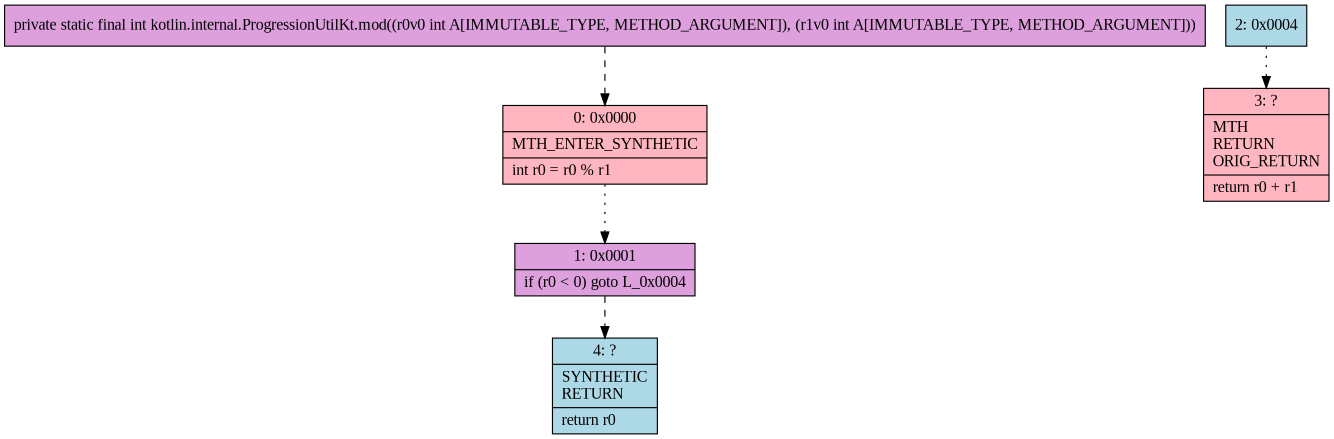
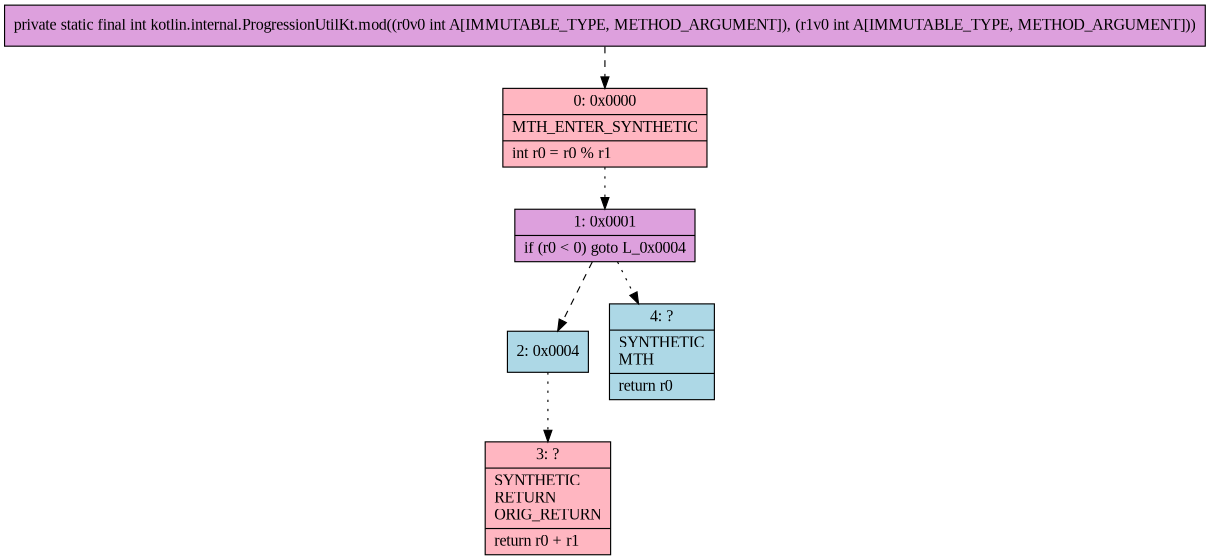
node "3: ?": text "MTH" -> "SYNTHETIC"
edge "1: 0x0001" -> "2: 0x0004": added
edge "1: 0x0001" -> "4: ?": style dashed -> dotted
node "4: ?": text "RETURN" -> "MTH"
